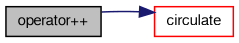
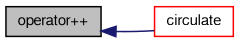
edge "operator++" -> "circulate": reversed
